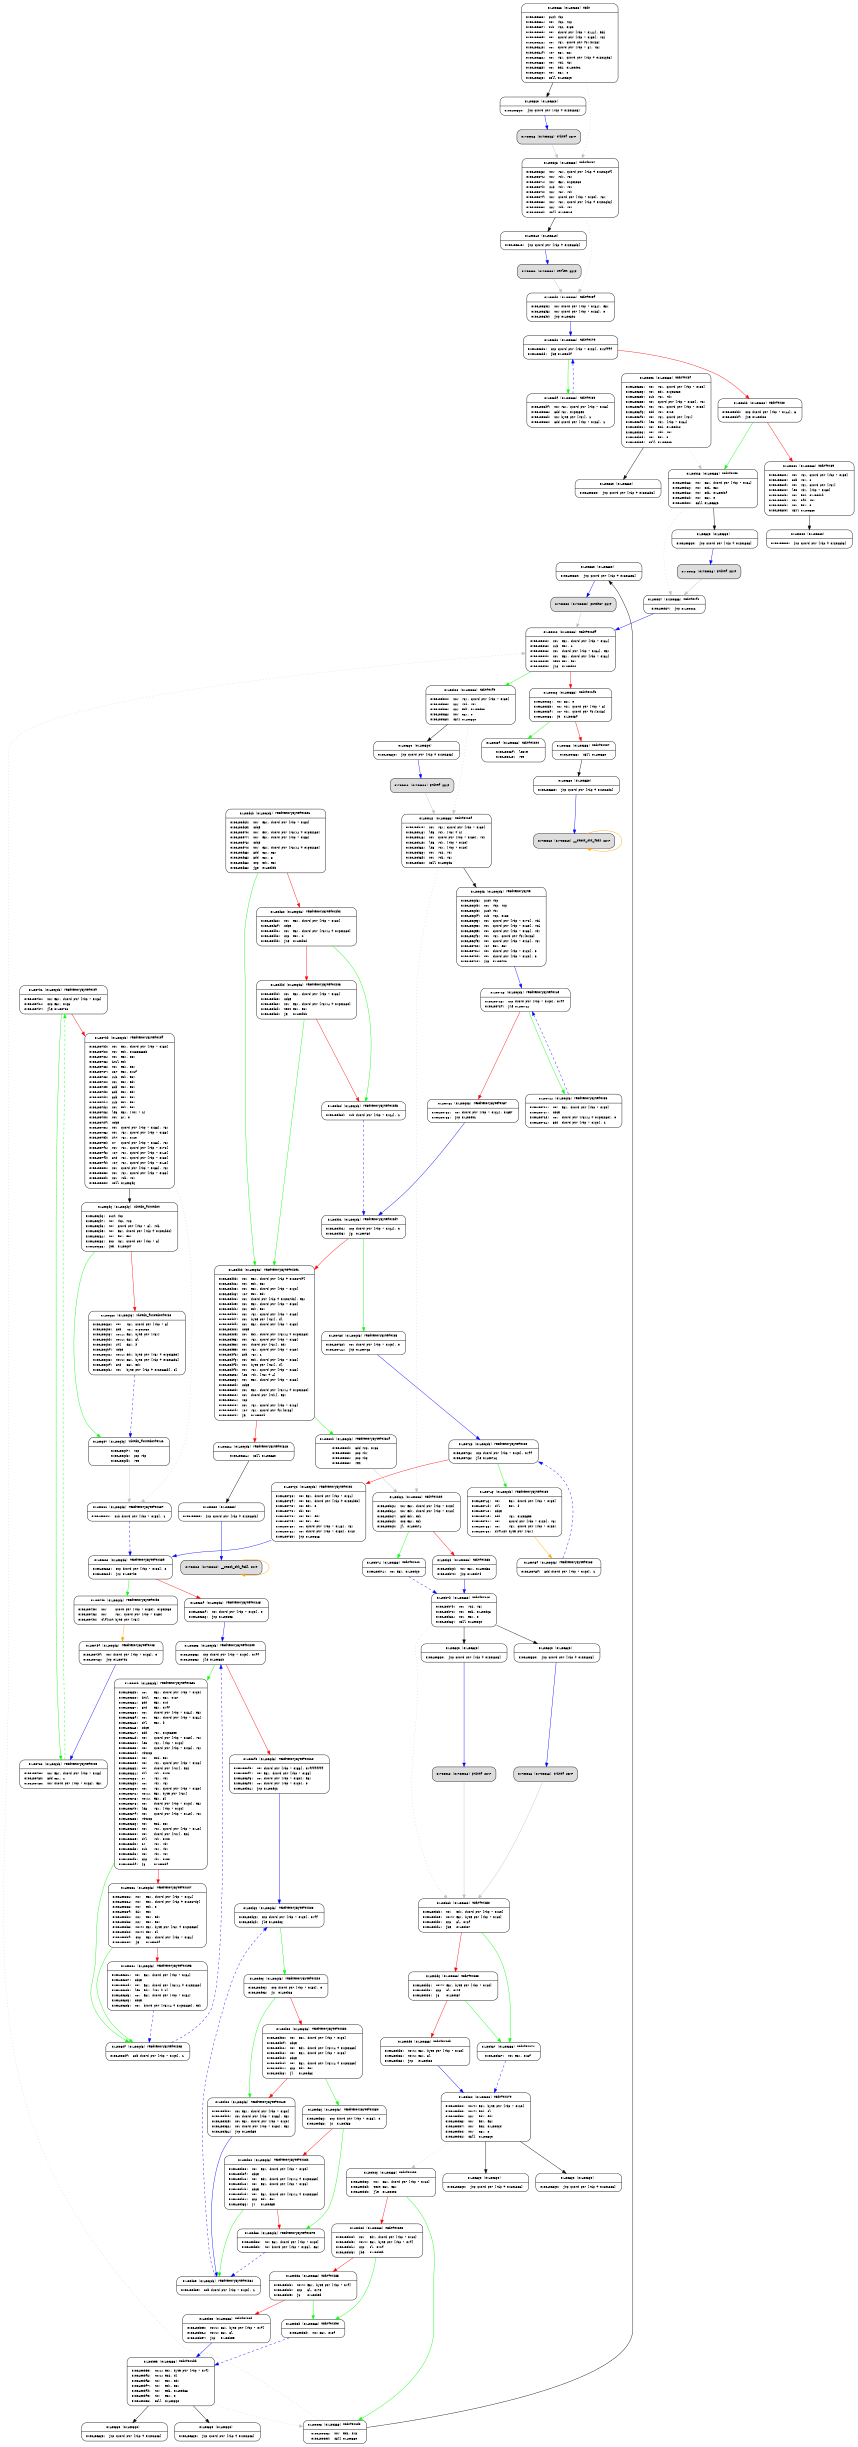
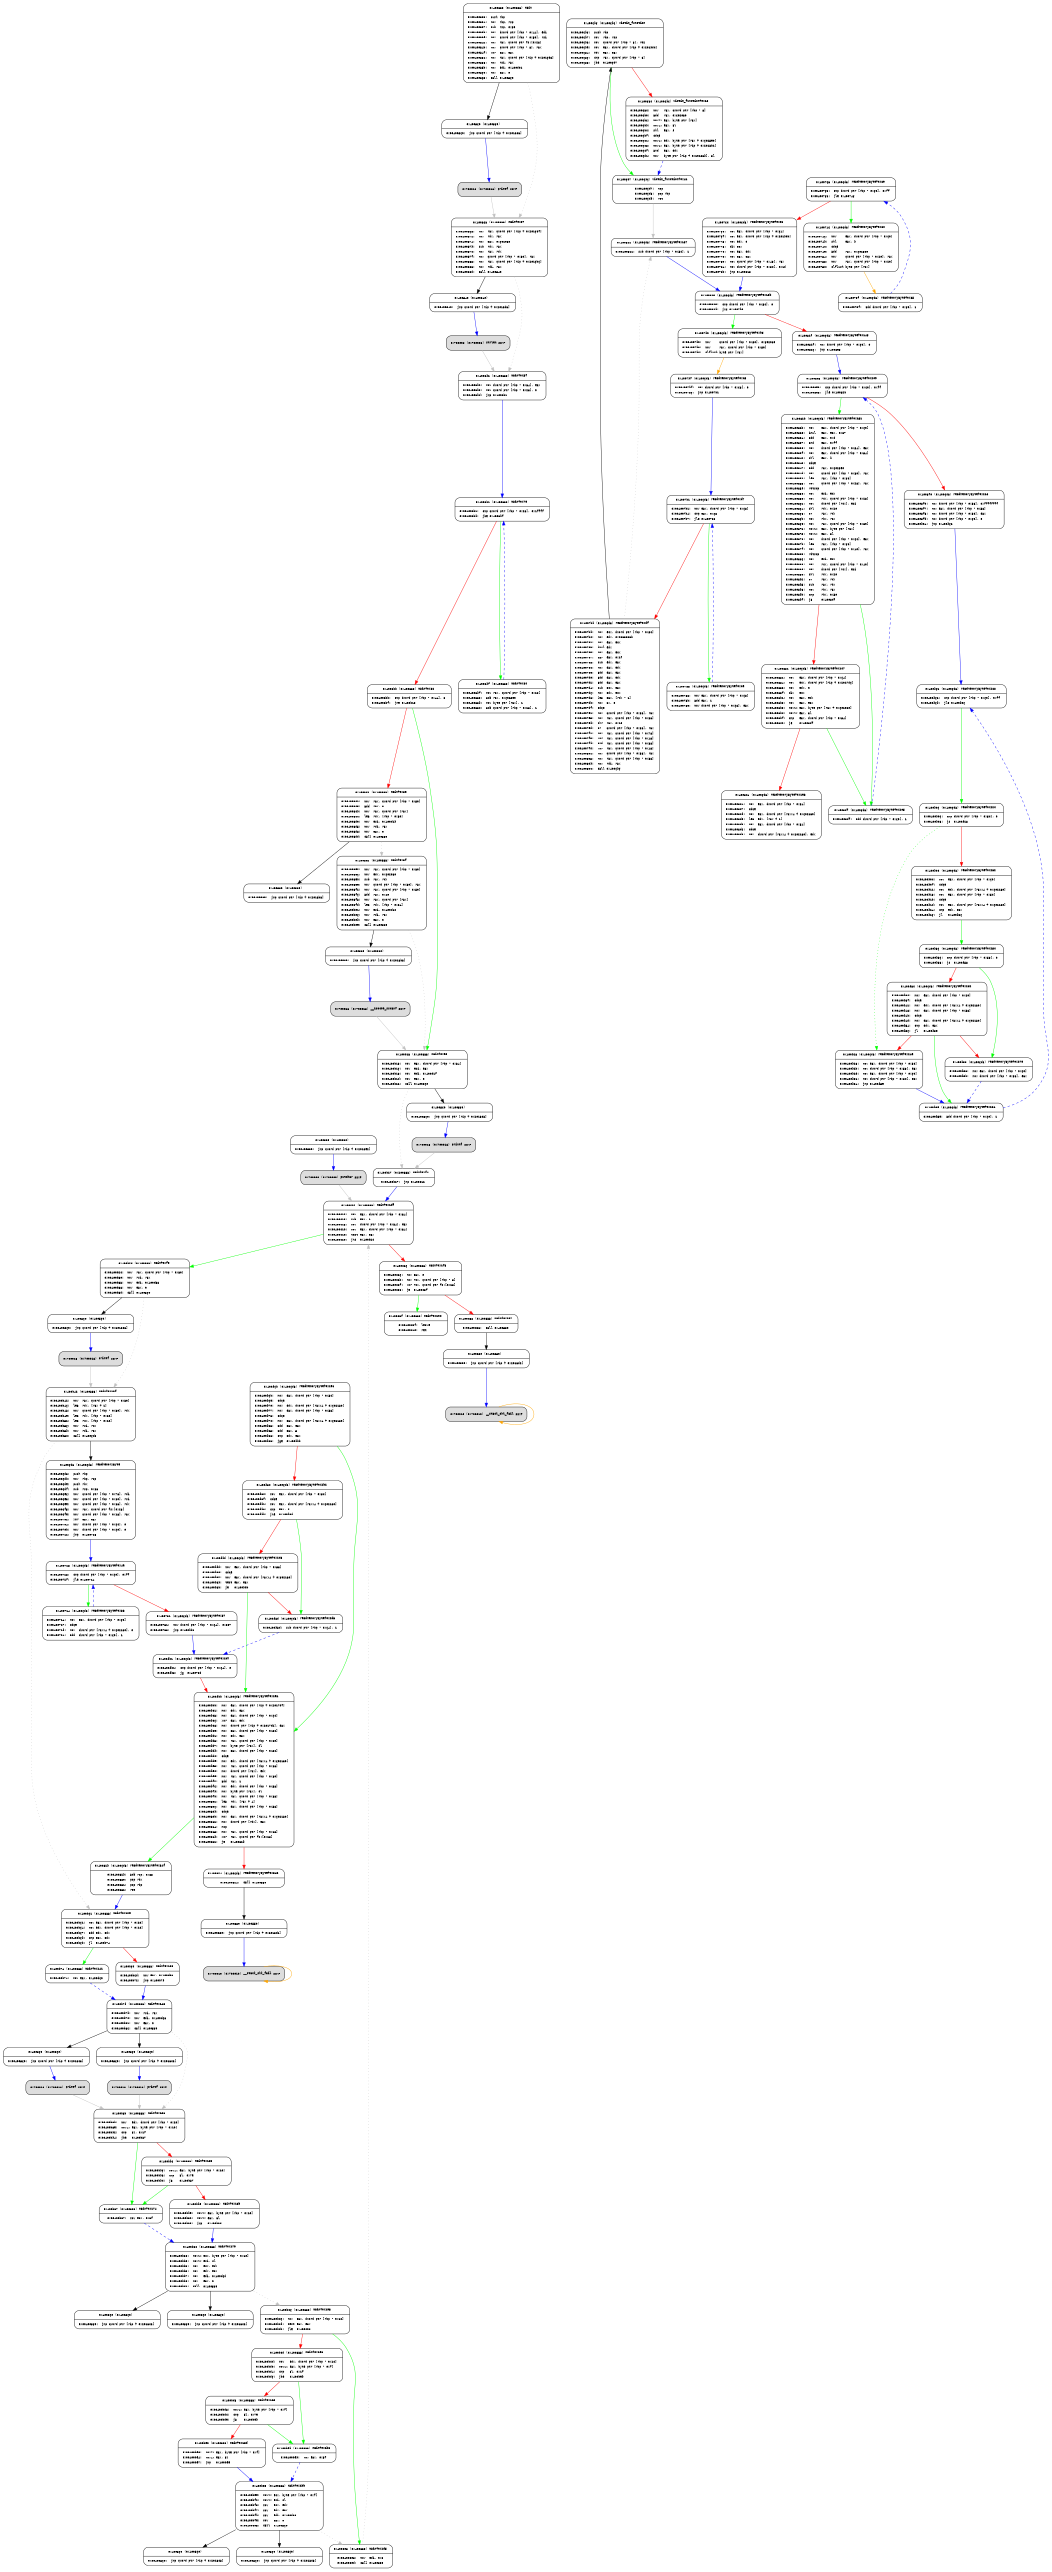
node "0x400ac1": text "afd, rax" -> "rdi, rax"
edge "0x400ac1" -> "0x400ae2": added
node "0x700028": added
node "0x40073d": removed
edge "0x4007a8" -> "0x4007b1": color green -> blue
edge "0x400a29" -> "0x400b61": color gray -> blue
edge "0x400811" -> "0x400815": style dashed -> solid
edge "0x400c08" -> "0x400530": removed
edge "0x40079f" -> "0x4007a8": now "0x40079f" -> "0x4007b1"
edge "0x4008c4" -> "0x4008df": removed
edge "0x400906" -> "0x400928": style solid -> dotted
edge "0x40090c" -> "0x400928": now "0x40093c" -> "0x400928"
